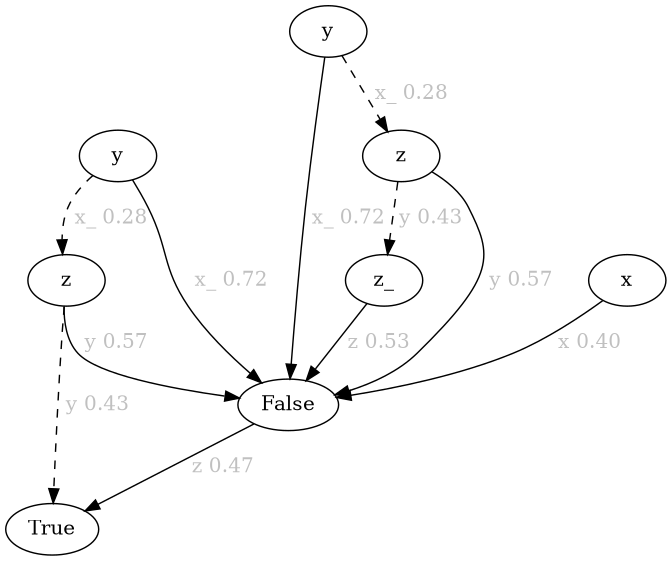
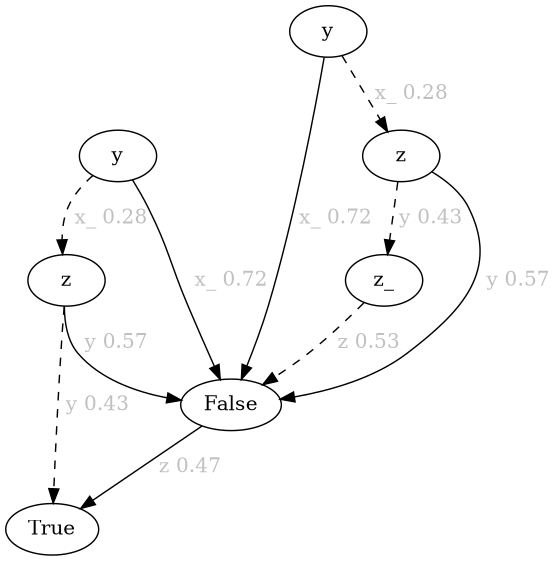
node "x": removed
edge "z_" -> "False": style solid -> dashed
